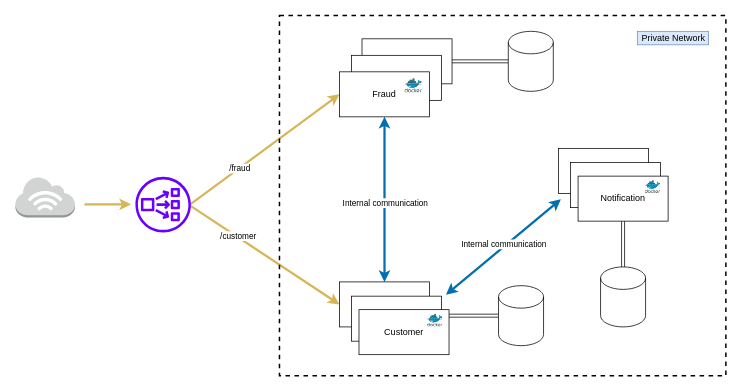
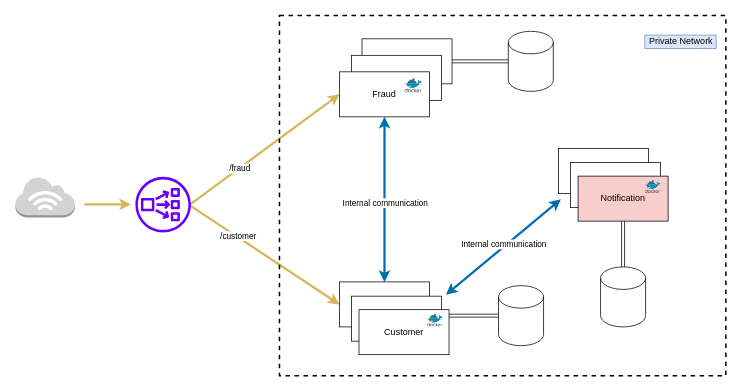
node "Private Network": moved (673, 38) -> (680, 42)
node "Notification": fillcolor #ffffff -> #f8cecc
